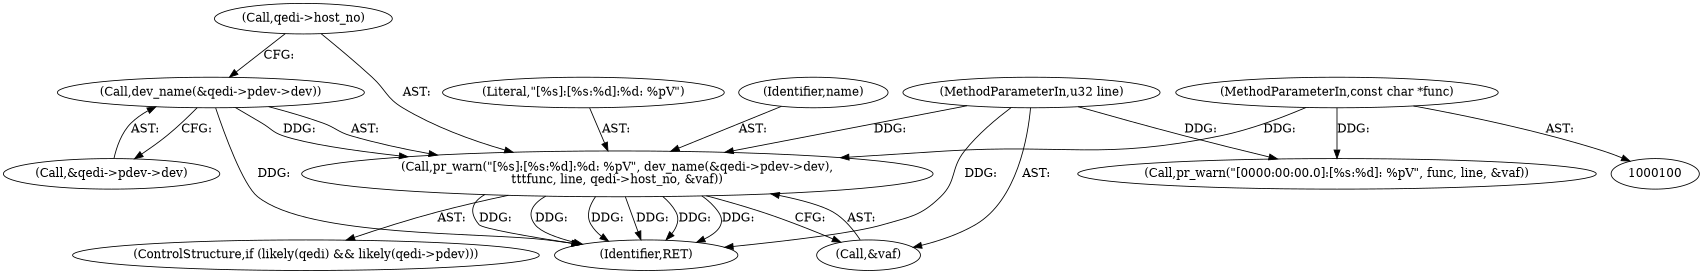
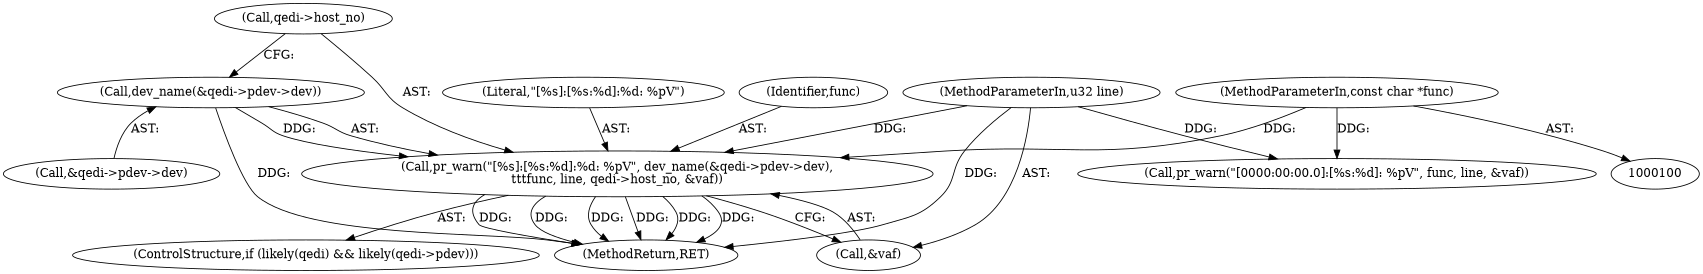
node "(Identifier,name)": label "(Identifier,name)" -> "(Identifier,func)"
edge "(Call,dev_name(&qedi->pdev->dev))" -> "(Call,&qedi->pdev->dev)": removed, label "CFG:"
node "(Identifier,RET)": label "(Identifier,RET)" -> "(MethodReturn,RET)"
